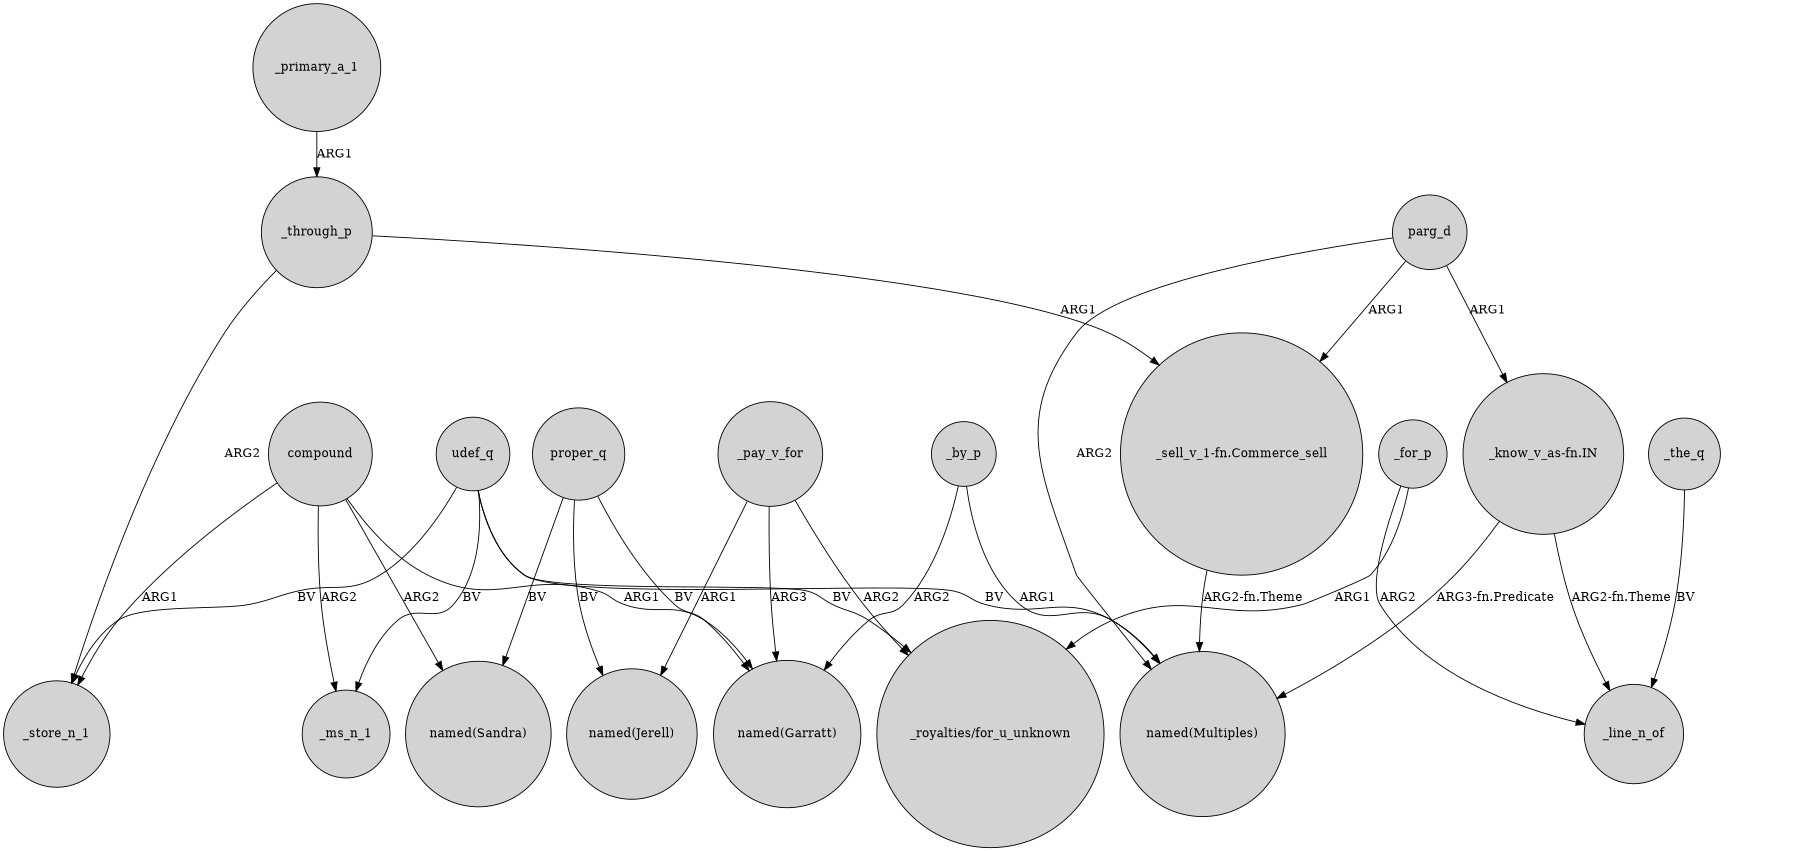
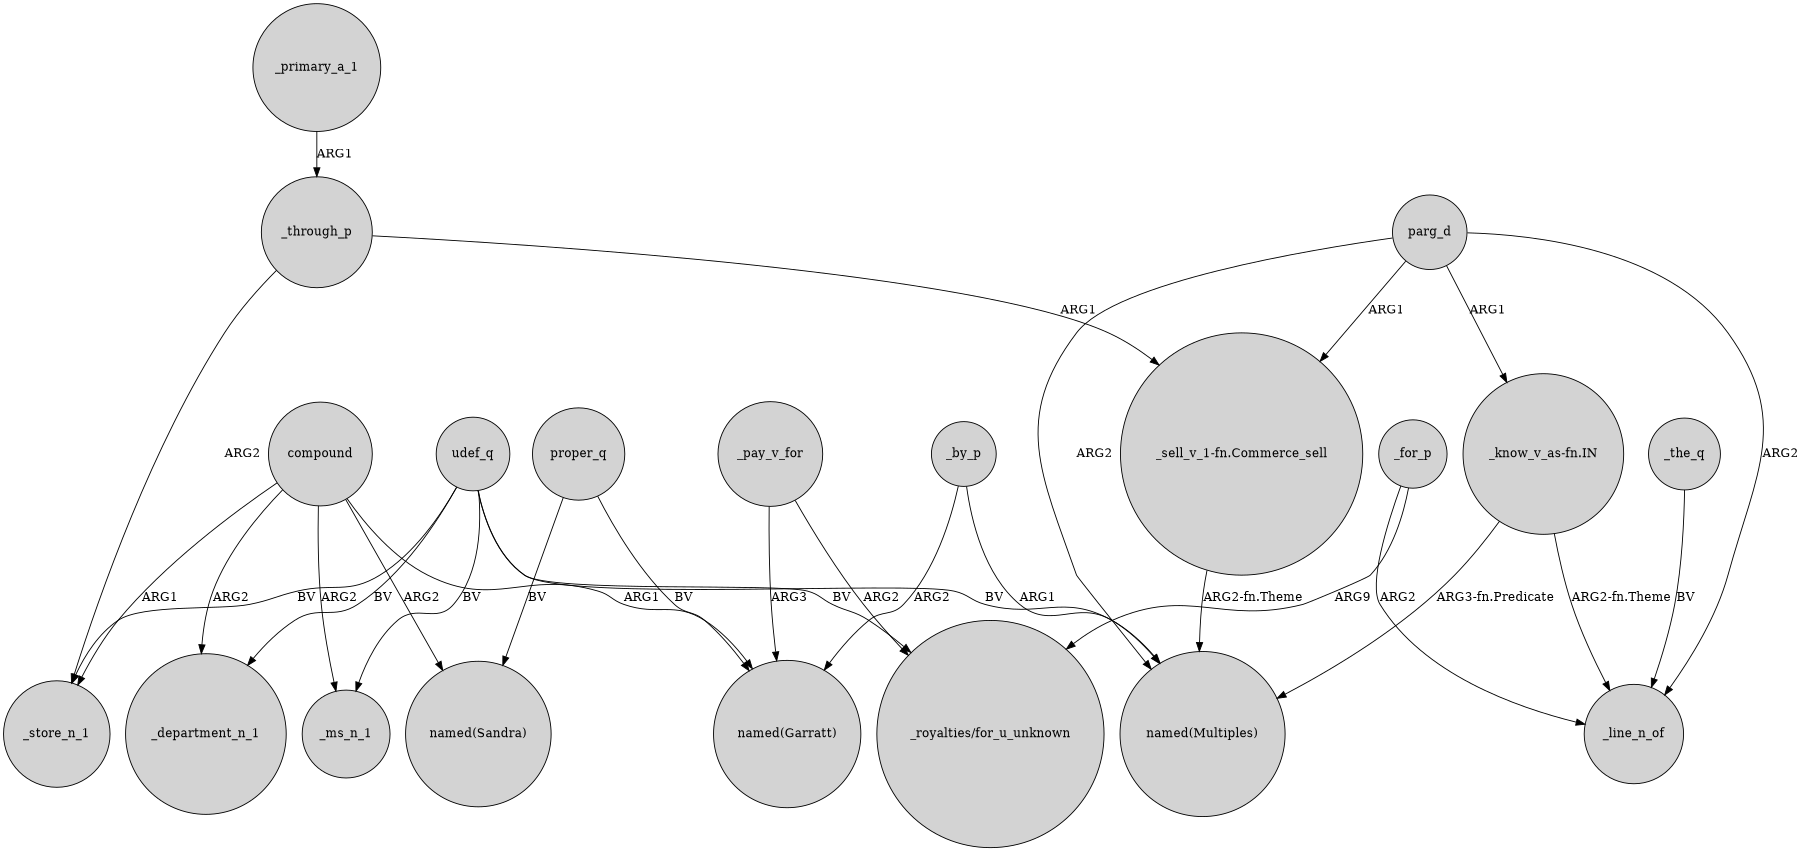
edge "parg_d" -> "_line_n_of": added, label "ARG2"
edge "_for_p" -> "_royalties/for_u_unknown": label "ARG1" -> "ARG9"
node "_department_n_1": added
node "named(Jerell)": removed
